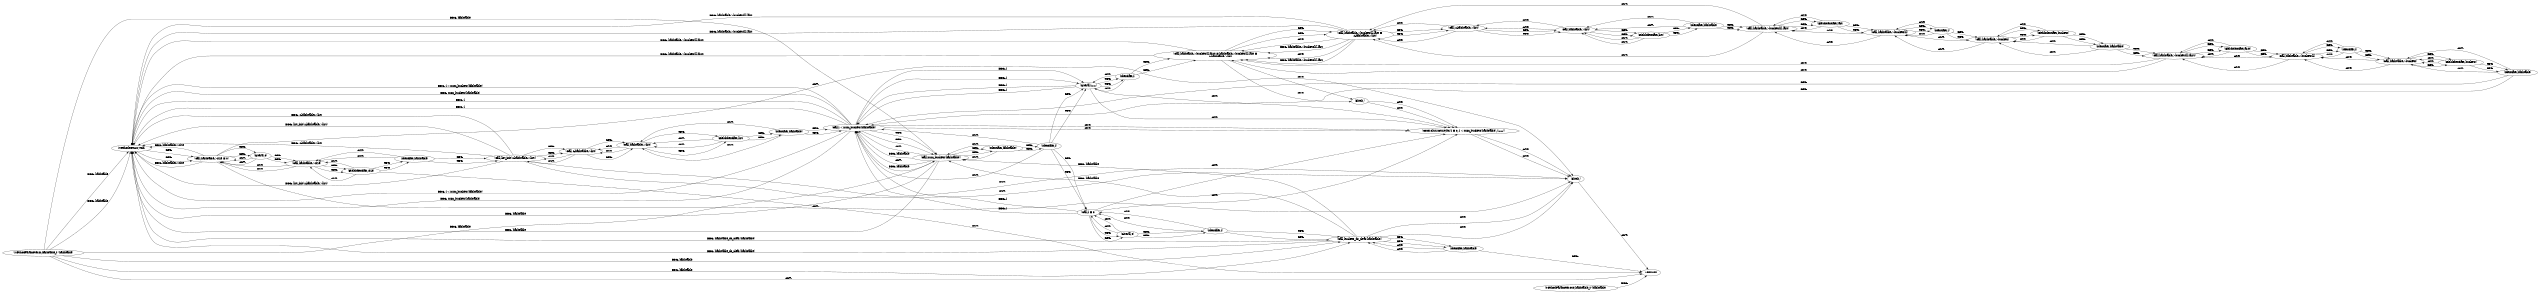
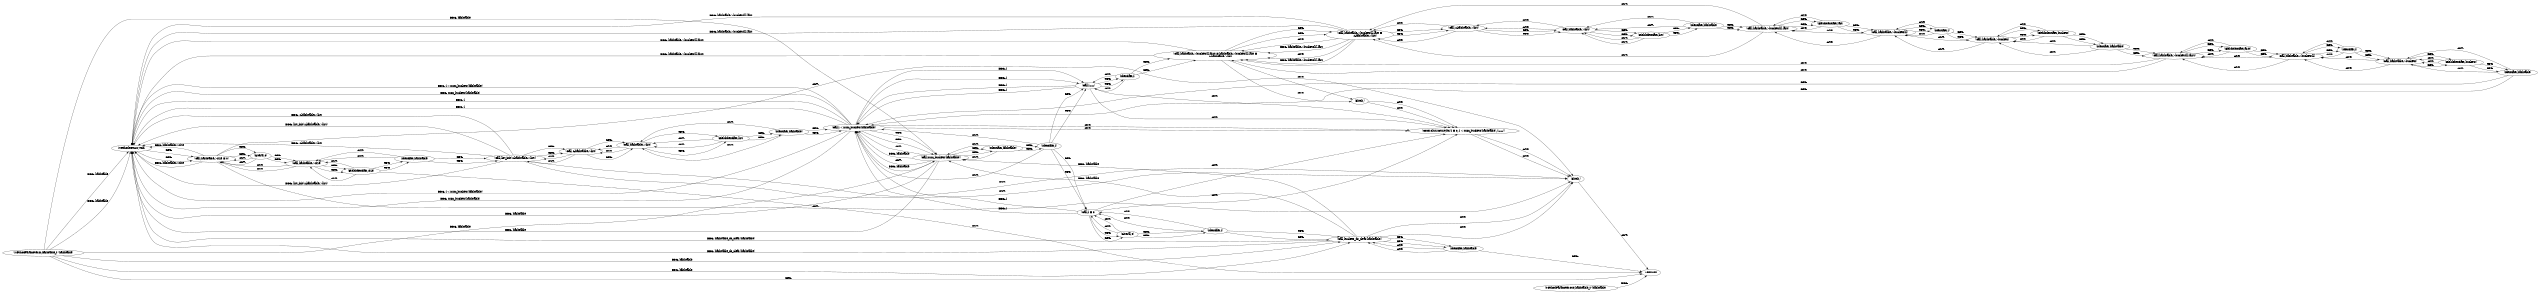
node "(Literal,i++)": label "(Literal,i++)" -> "(Call,i++)"
edge "(MethodParameterIn,hashtable_t *hashtable)" -> "1000100": label "AST: " -> "CFG: "
